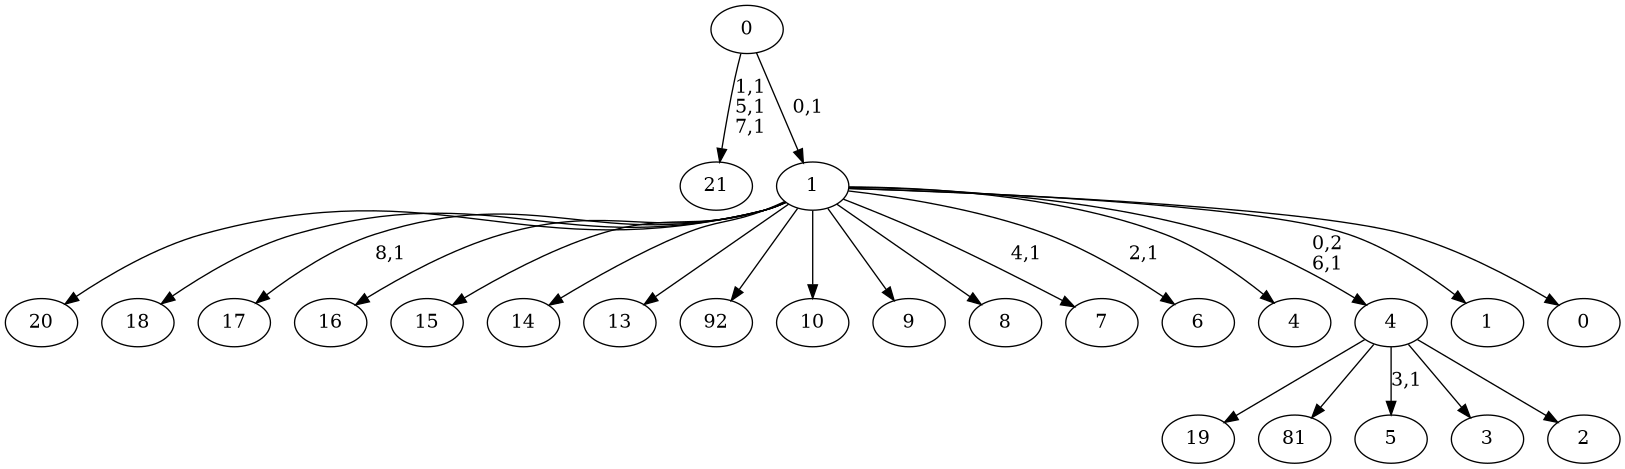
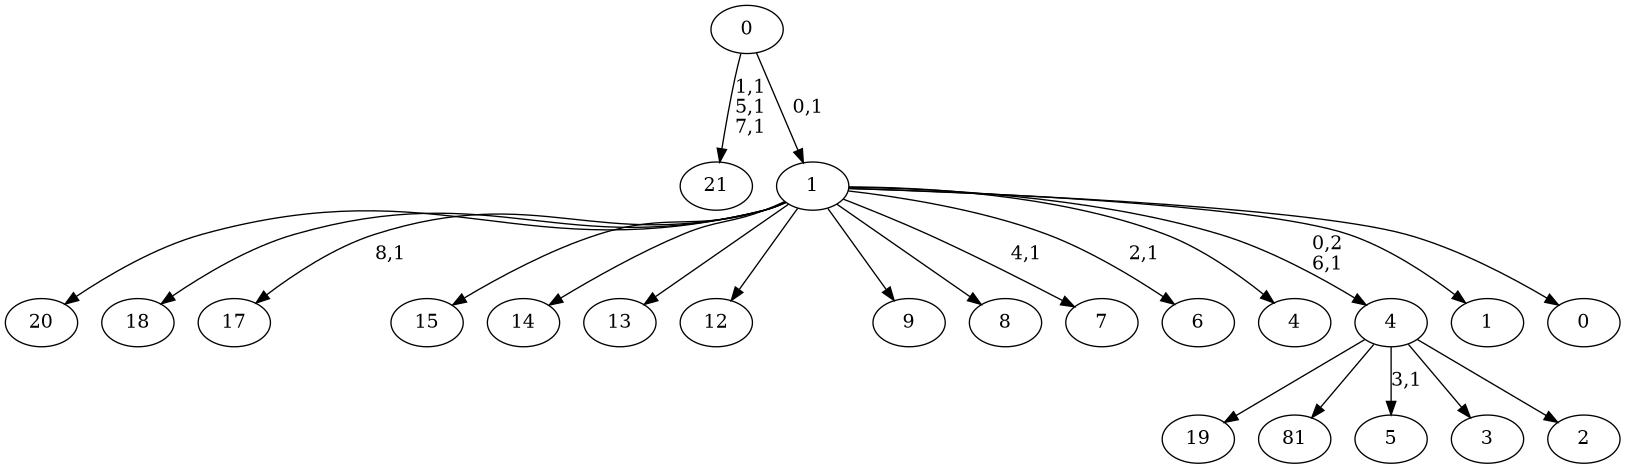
node "16": removed
node "92": label "92" -> "12"
node "10": removed
